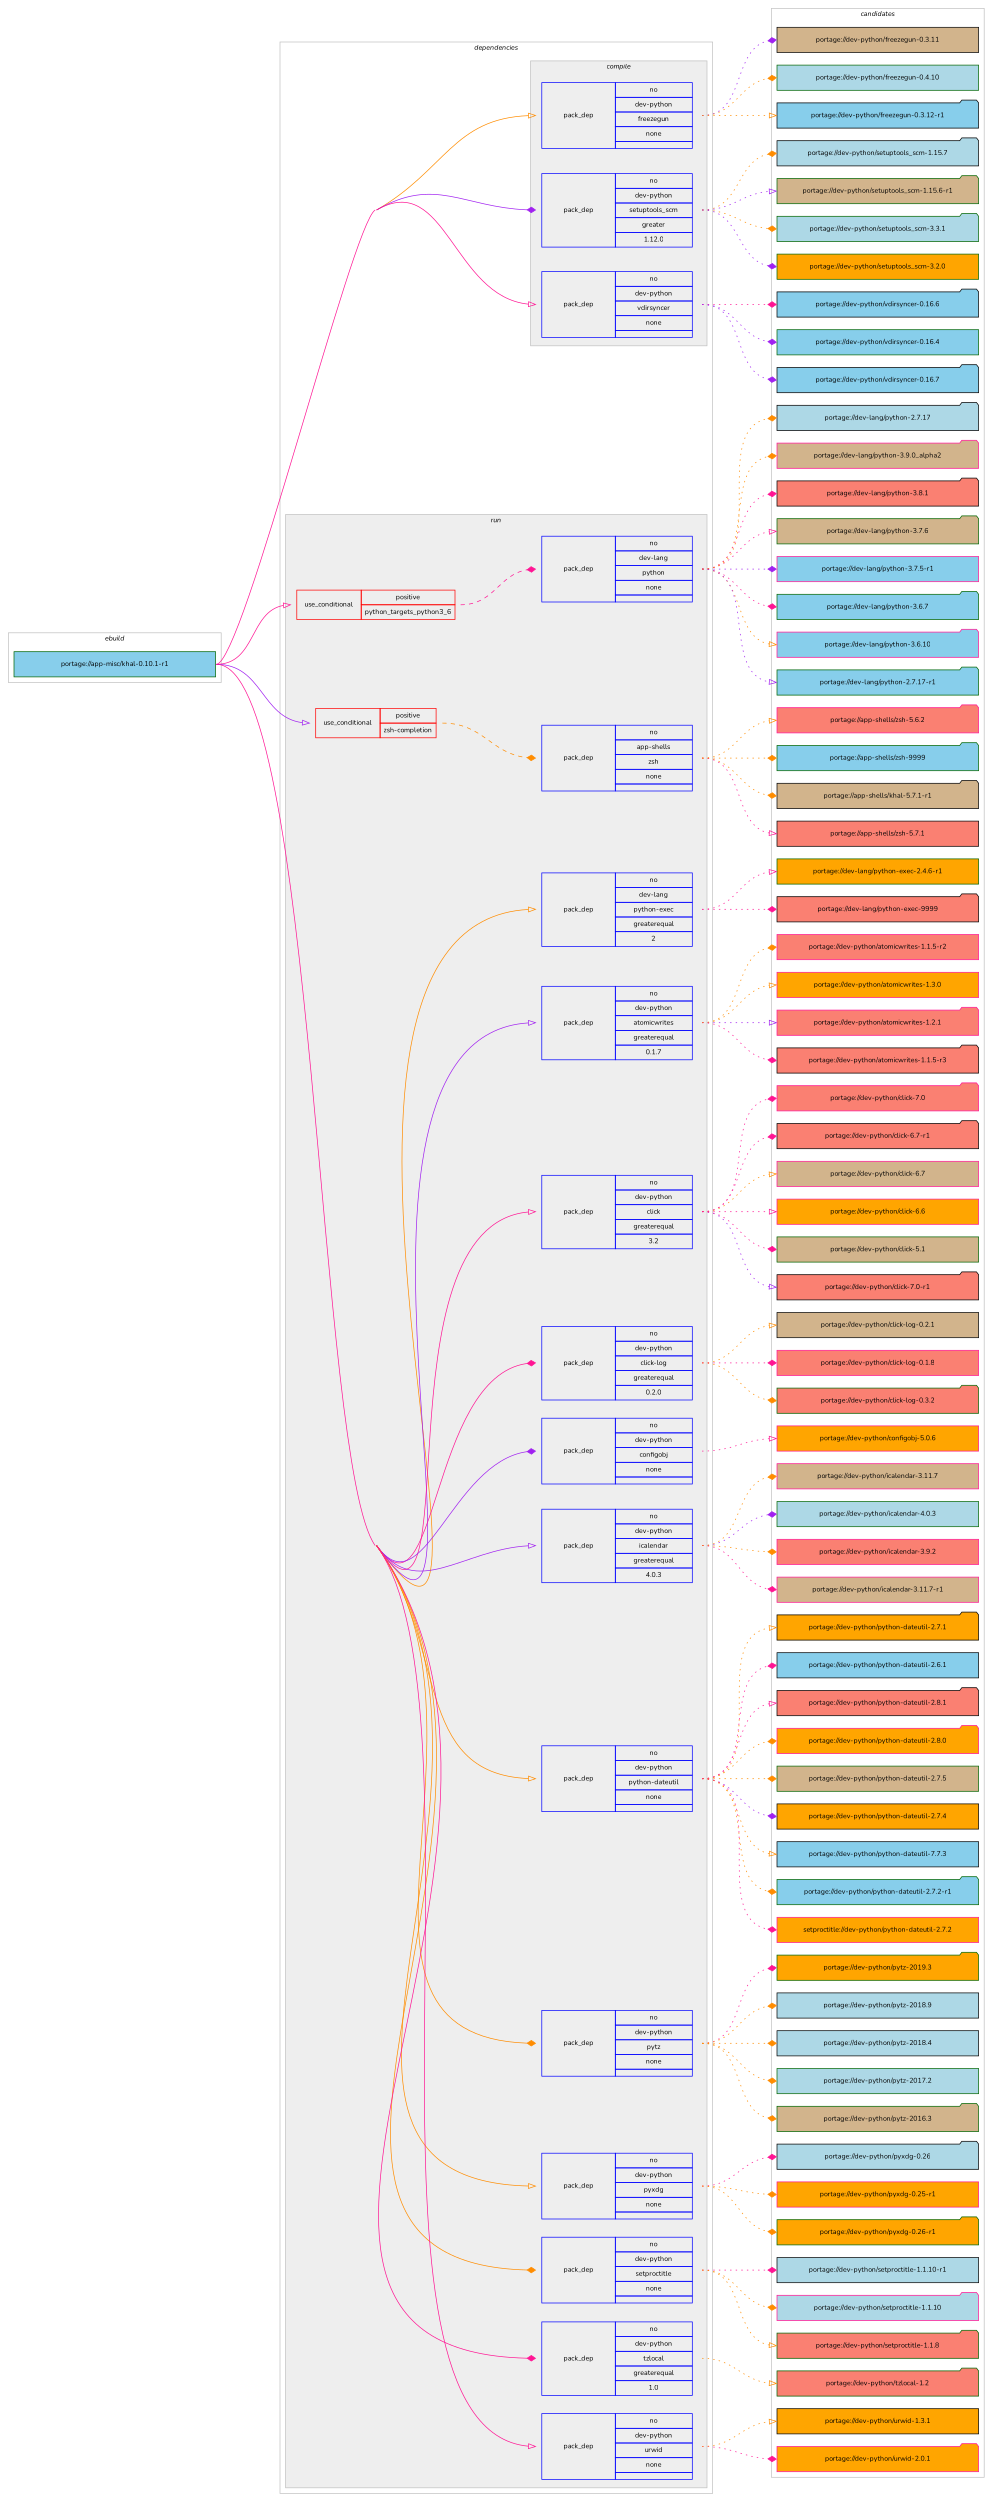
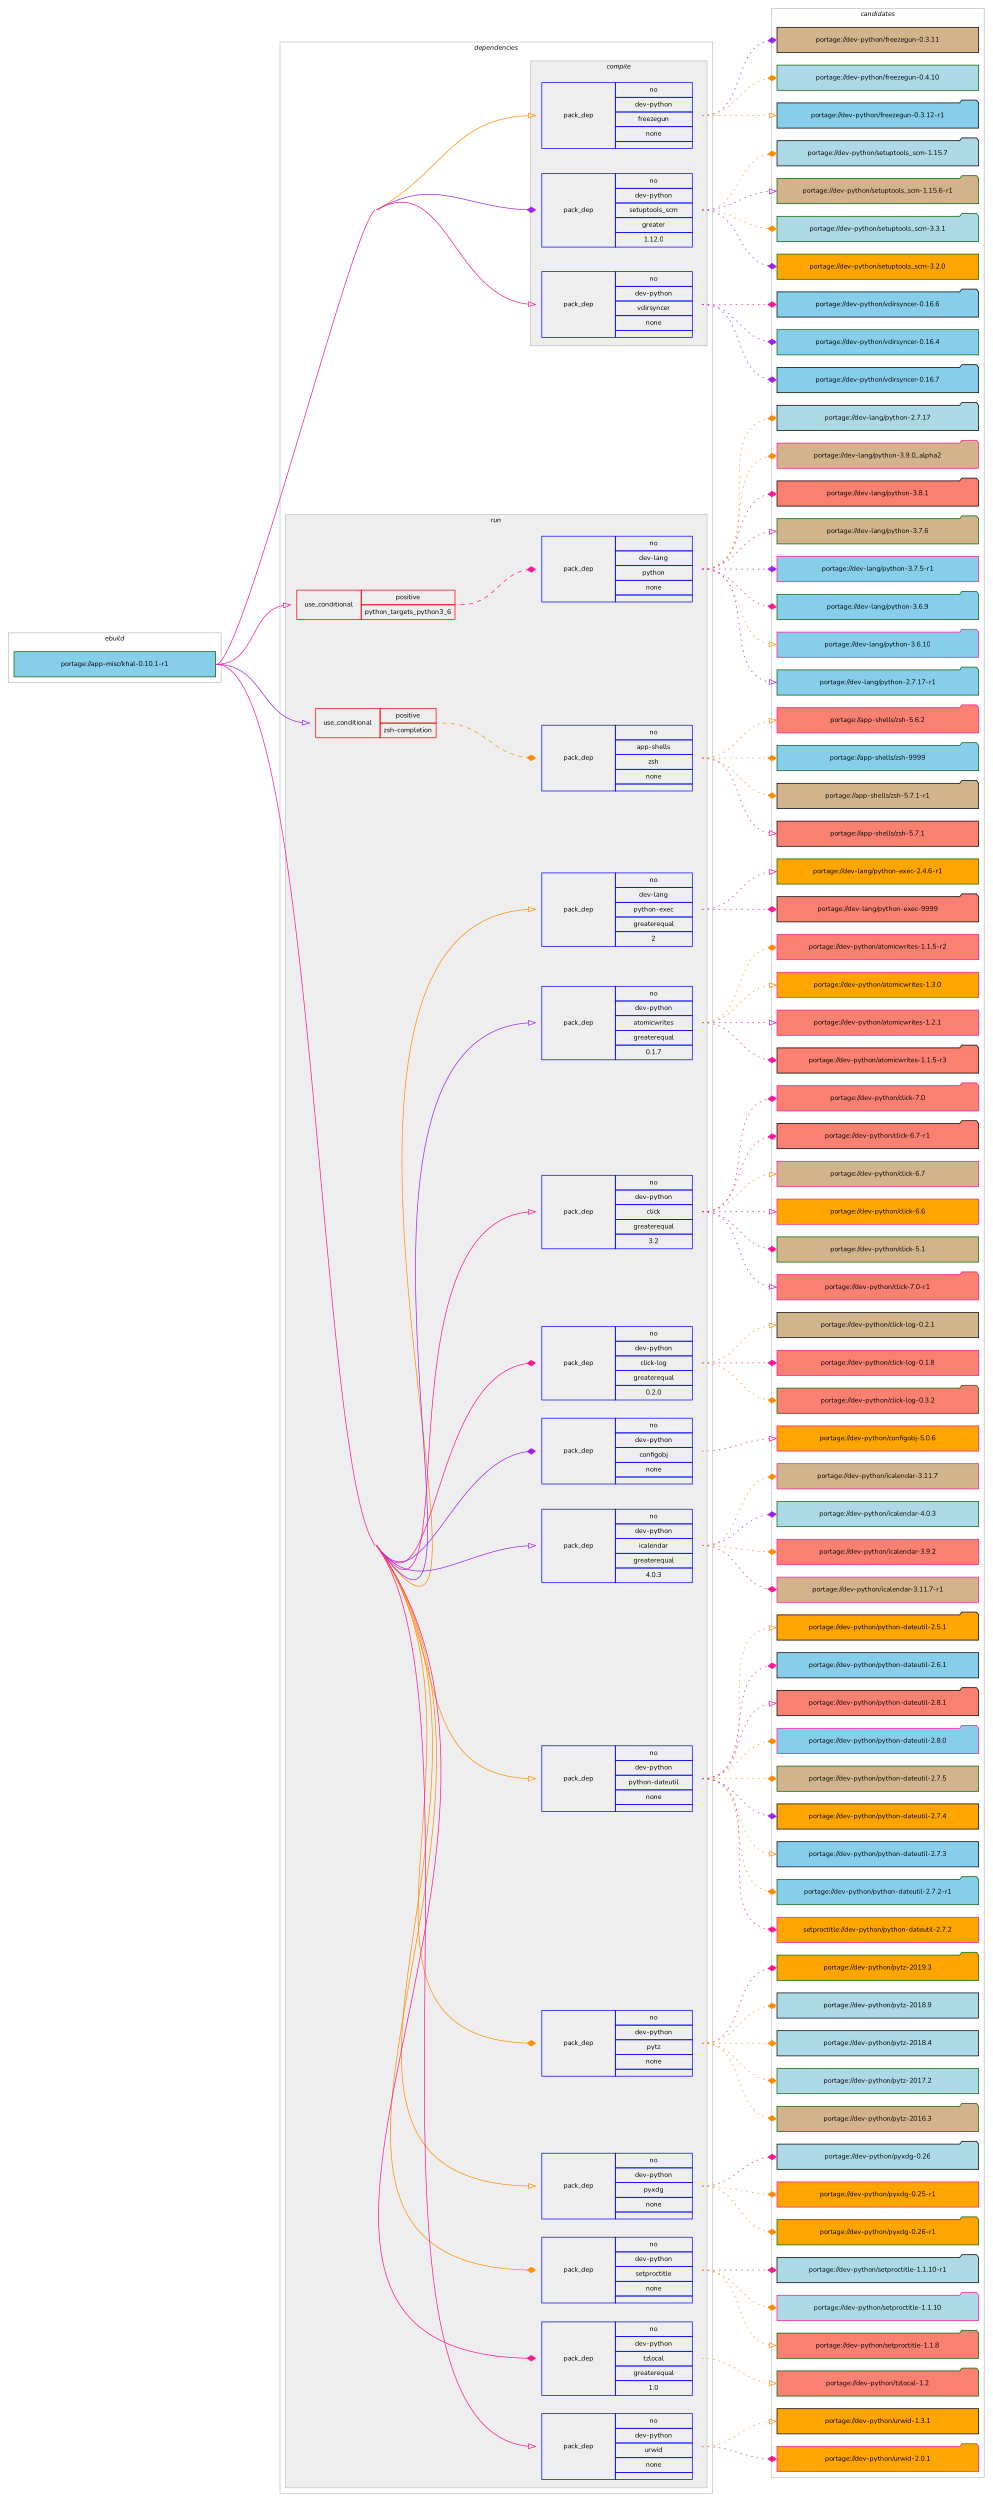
node "portage://dev-lang/python-3.6.7": label "portage://dev-lang/python-3.6.7" -> "portage://dev-lang/python-3.6.9"
node "portage://app-shells/khal-5.7.1-r1": label "portage://app-shells/khal-5.7.1-r1" -> "portage://app-shells/zsh-5.7.1-r1"
node "portage://dev-python/atomicwrites-1.2.1": shape folder -> box
node "portage://dev-python/click-7.0-r1": color black -> deeppink
node "portage://dev-python/python-dateutil-2.7.1": label "portage://dev-python/python-dateutil-2.7.1" -> "portage://dev-python/python-dateutil-2.5.1"
node "portage://dev-python/python-dateutil-2.8.0": fillcolor orange -> skyblue
node "portage://dev-python/python-dateutil-7.7.3": label "portage://dev-python/python-dateutil-7.7.3" -> "portage://dev-python/python-dateutil-2.7.3"
node "portage://dev-python/setproctitle-1.1.10-r1": shape box -> folder
